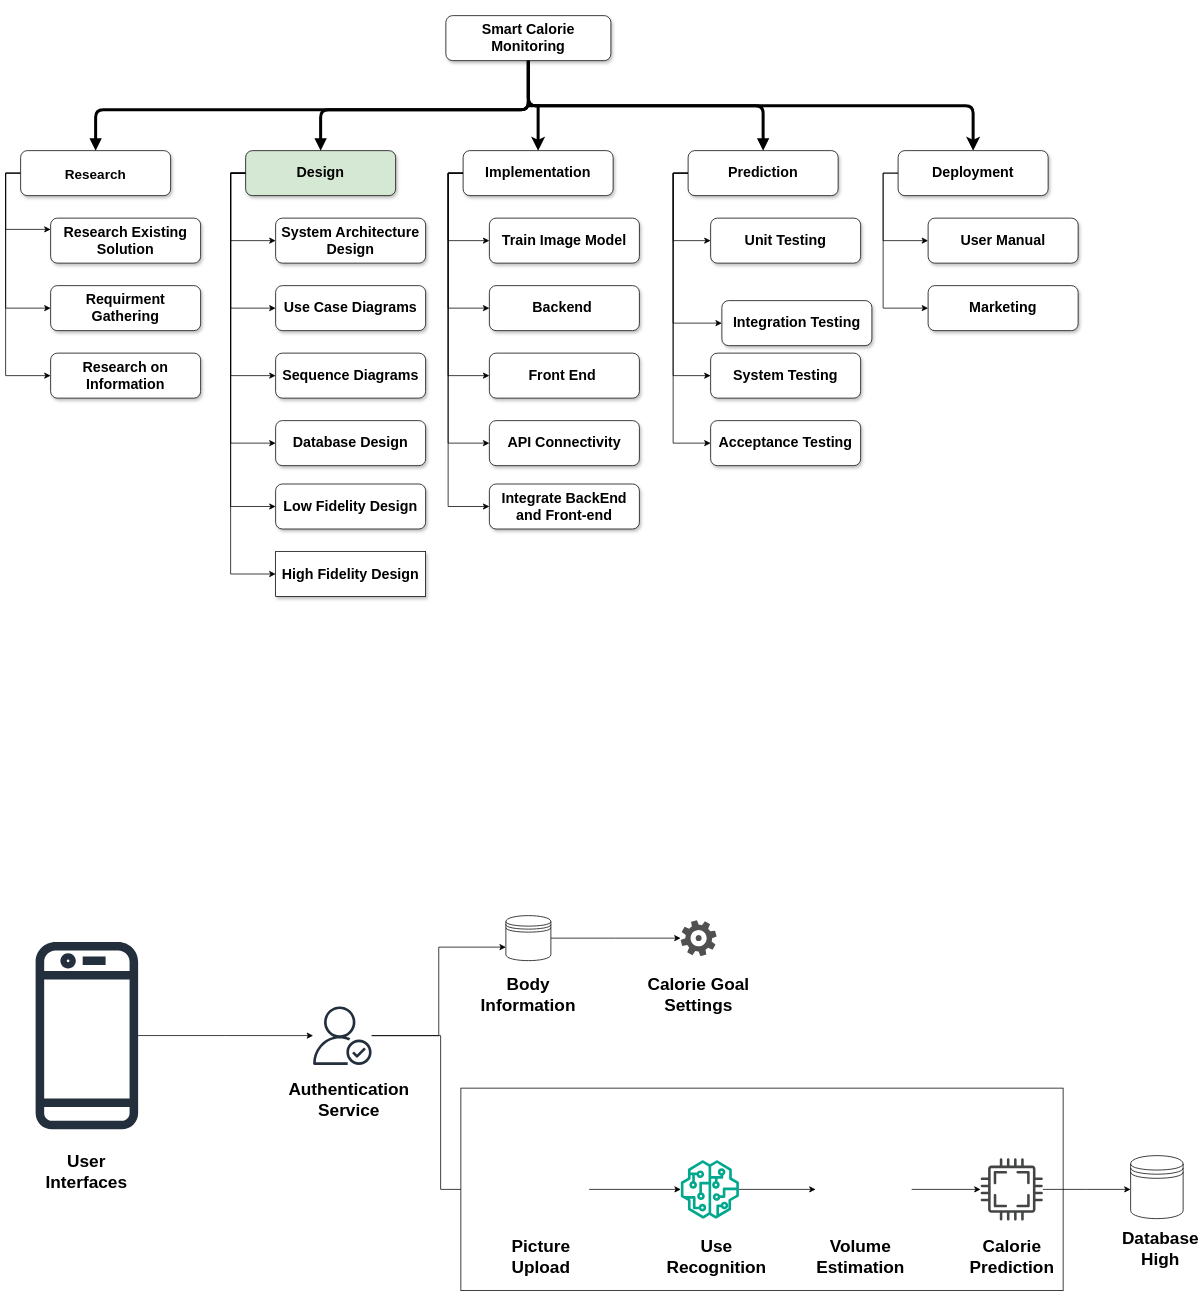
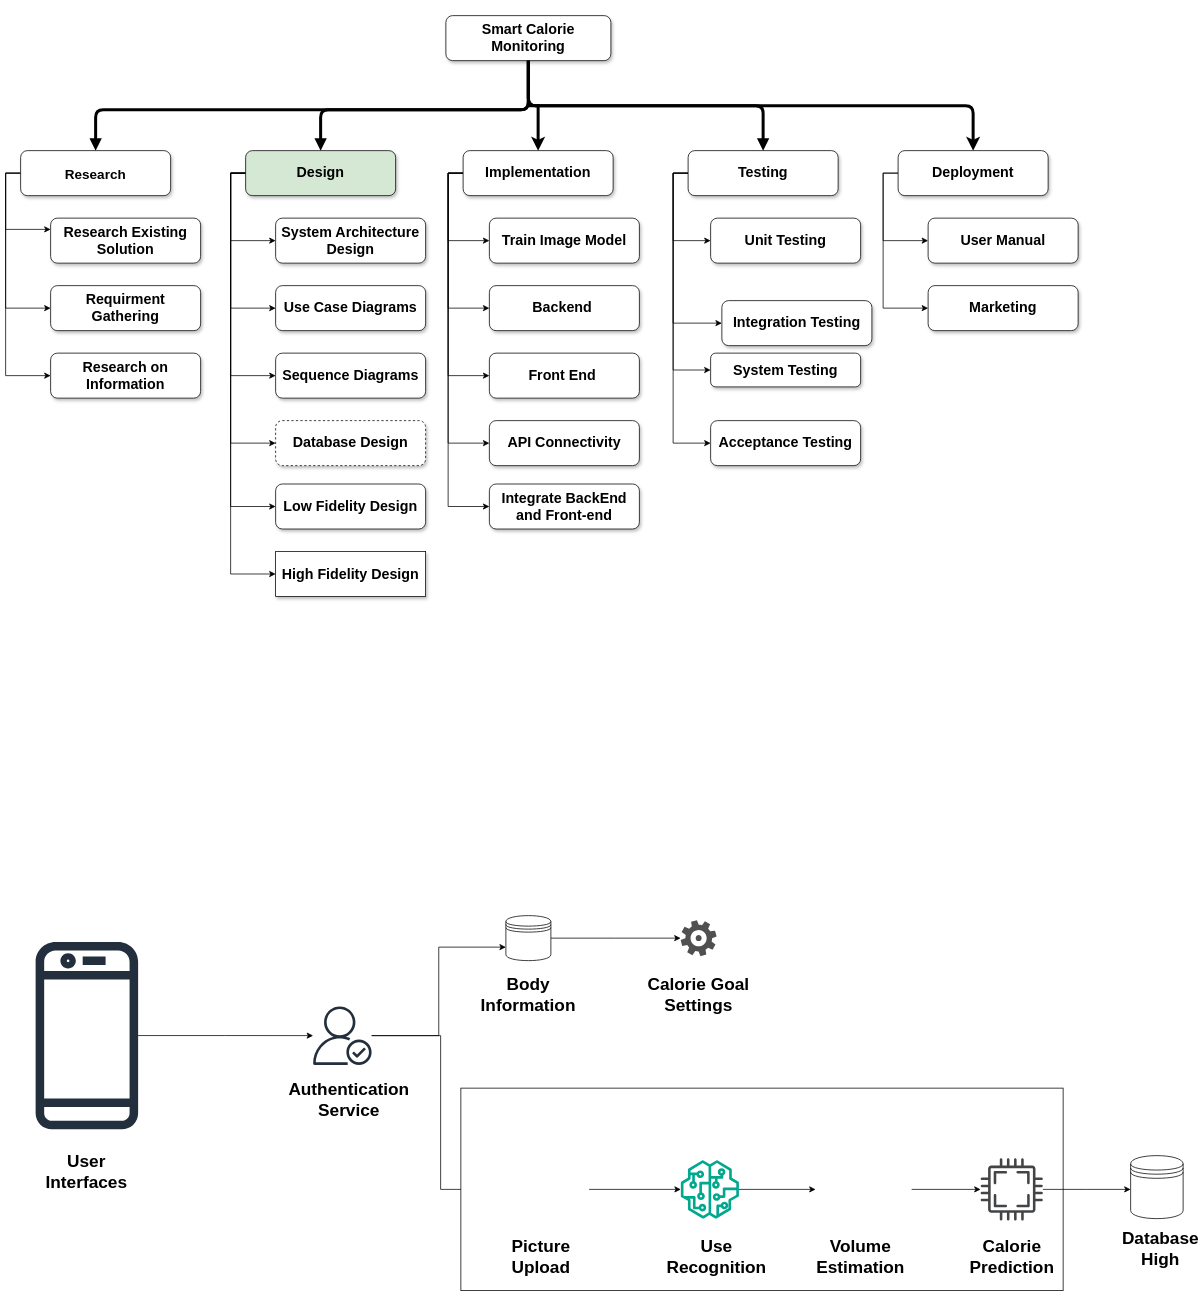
node "Prediction": label "Prediction" -> "Testing"
node "System Testing": size 150x45 -> 150x34
node "Database Design": style solid -> dashed
